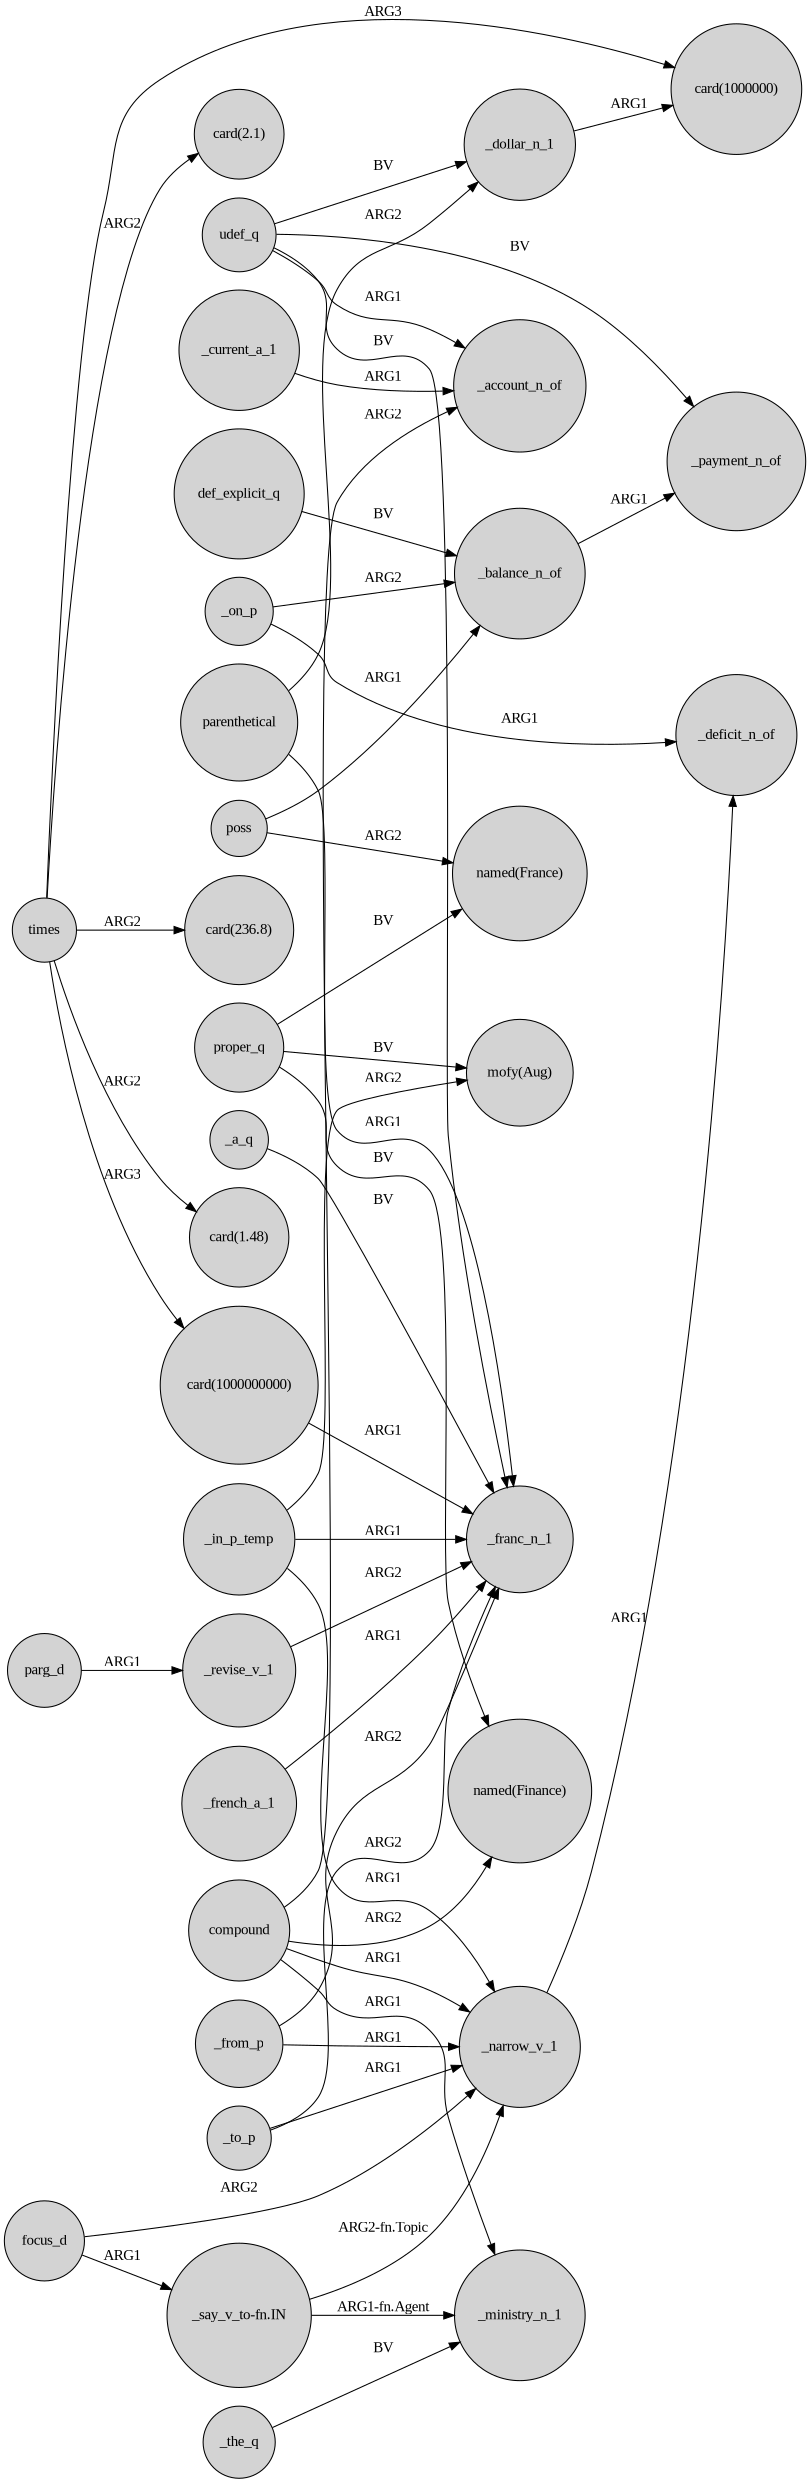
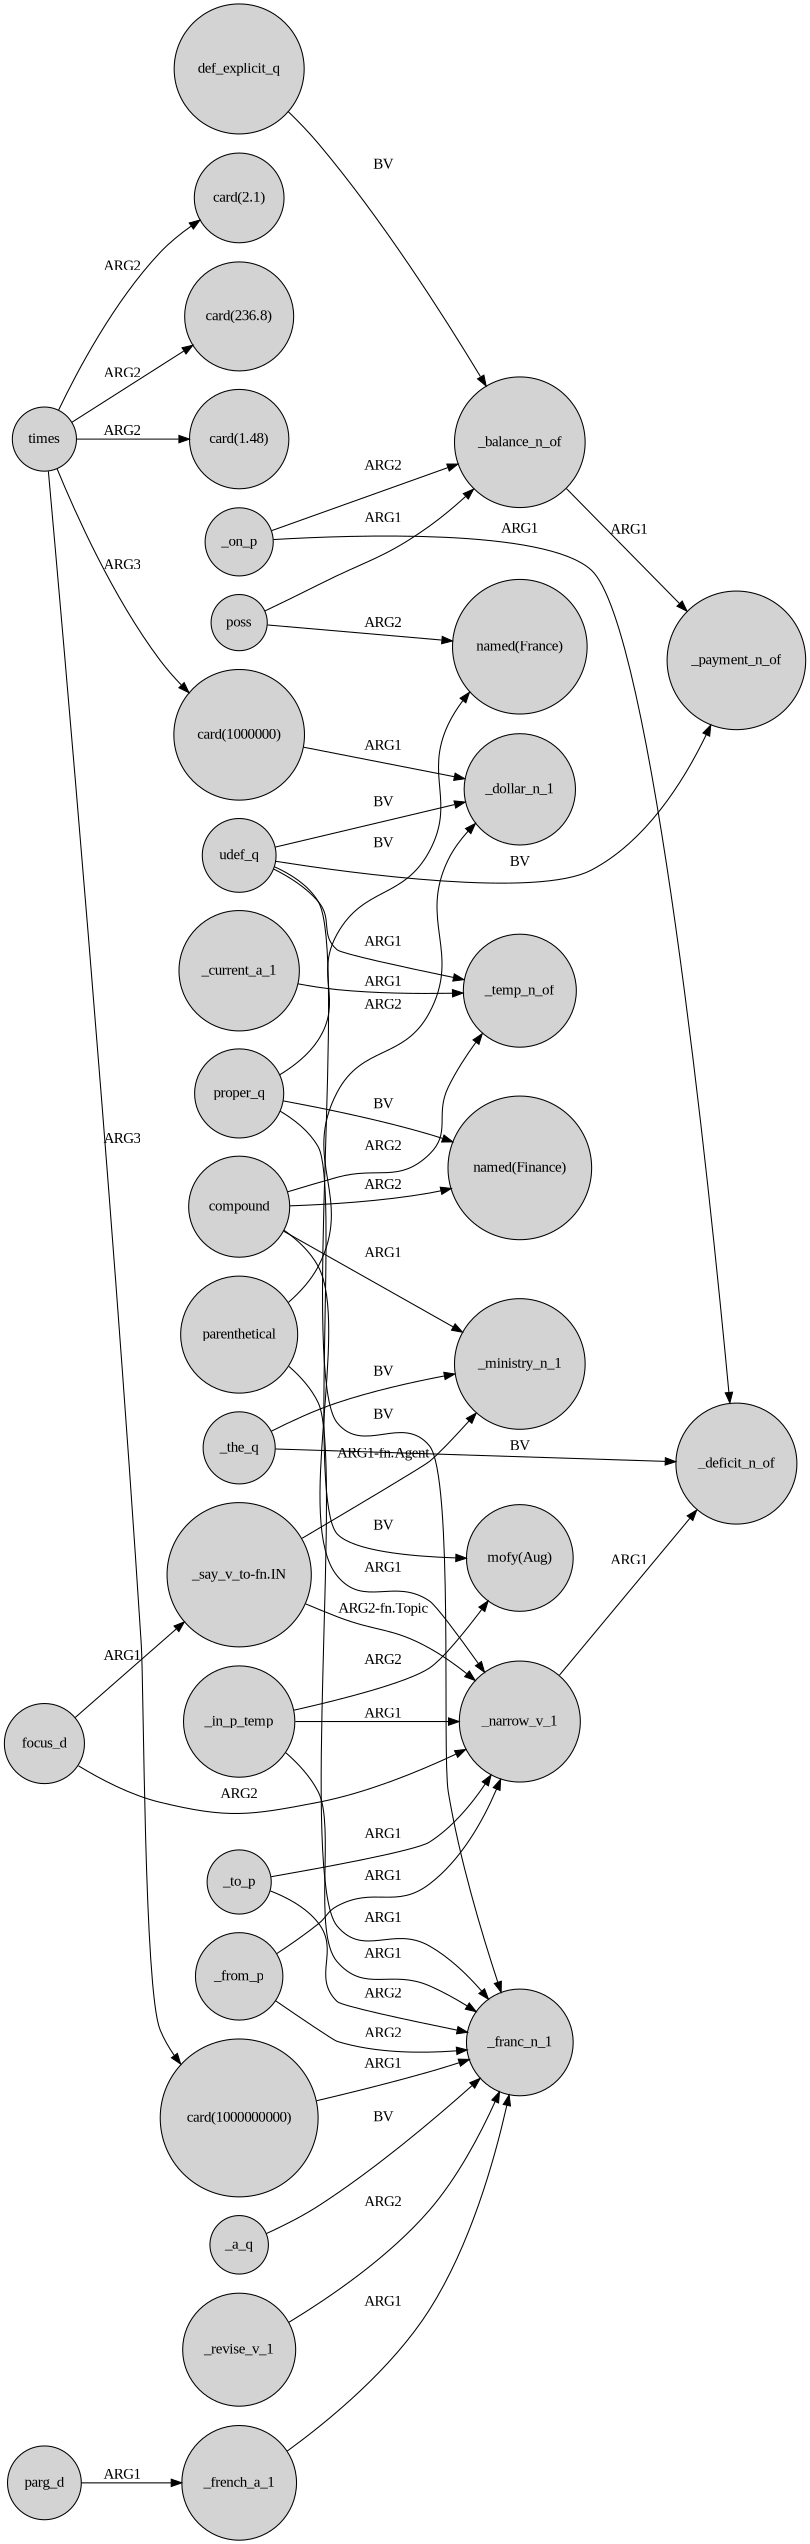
edge "_dollar_n_1" -> "card(1000000)": reversed
node "_account_n_of": label "_account_n_of" -> "_temp_n_of"
edge "_the_q" -> "_deficit_n_of": added, label "BV"
edge "parg_d" -> "_revise_v_1": now "parg_d" -> "_french_a_1"
